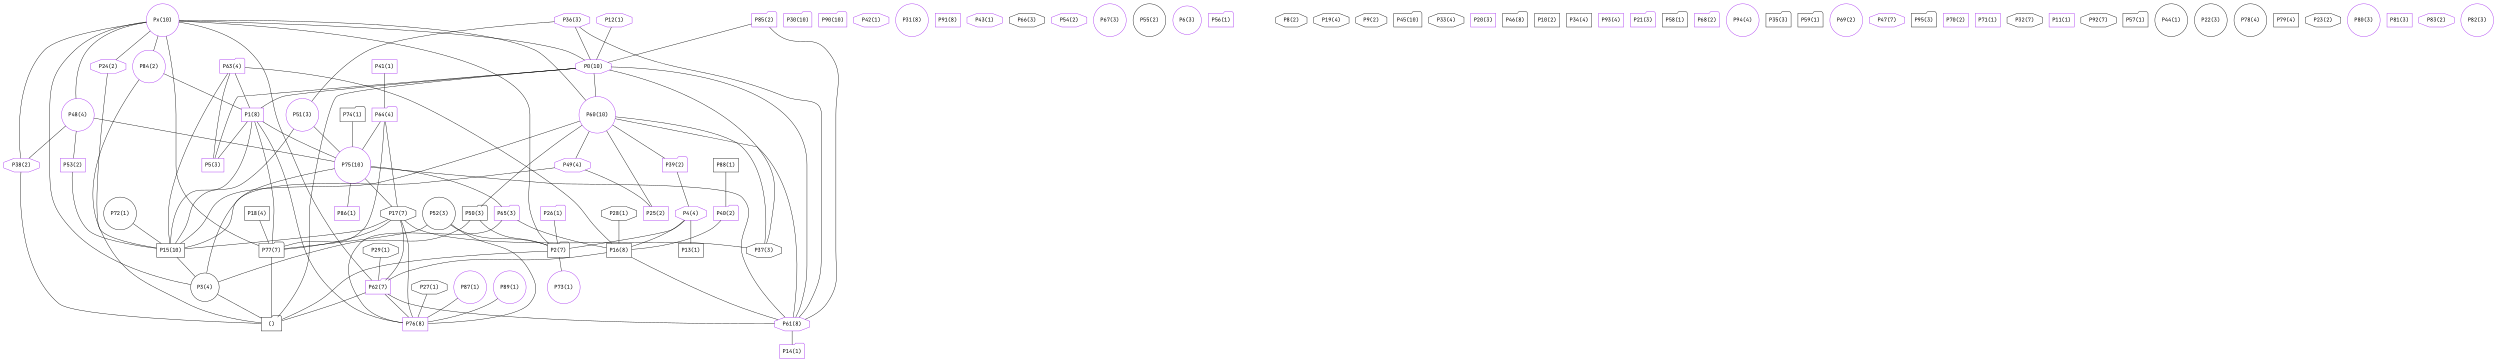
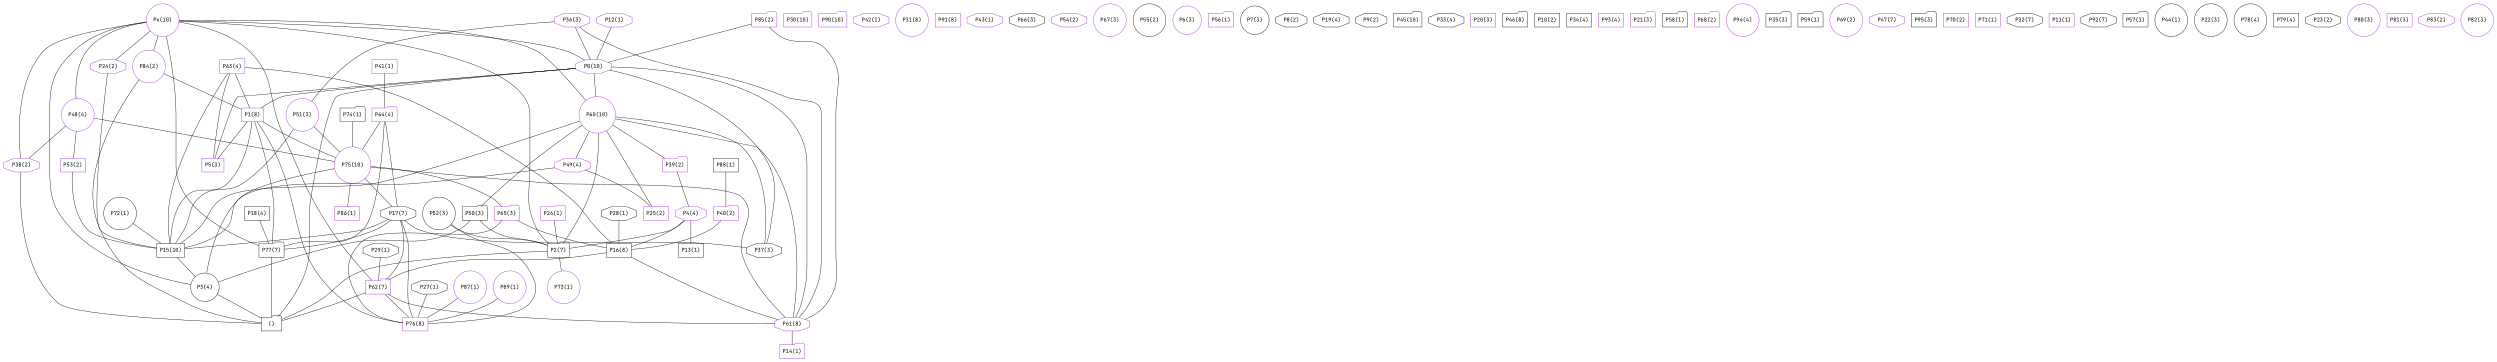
node "P7(3)": added
edge "P60(10)" -- "P2(7)": added
edge "P52(3)" -- "P77(7)": removed
